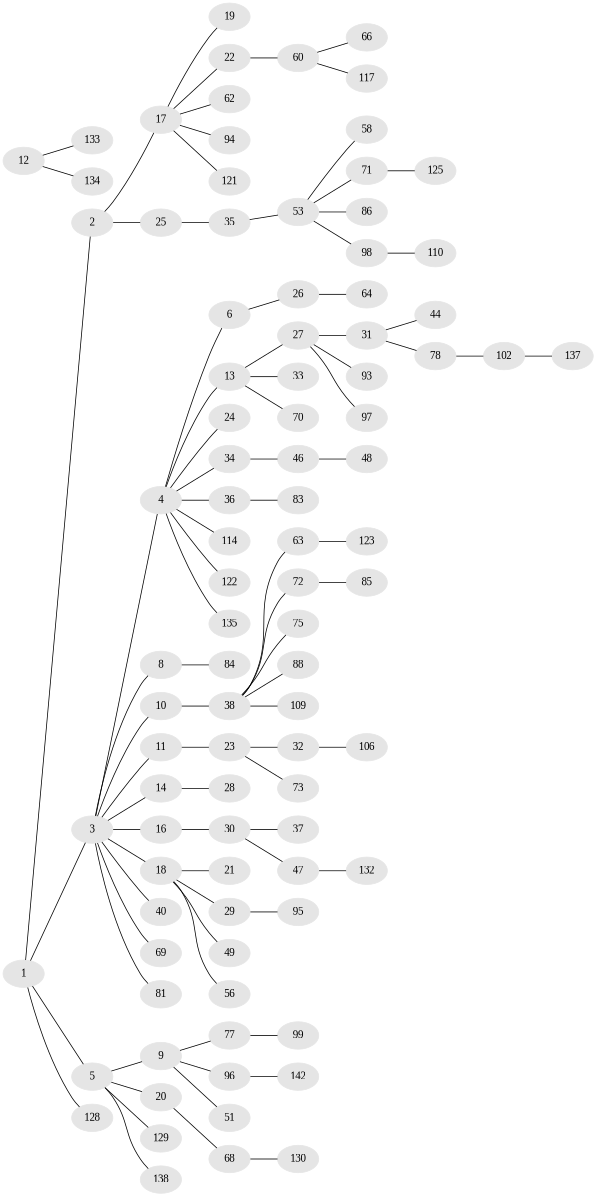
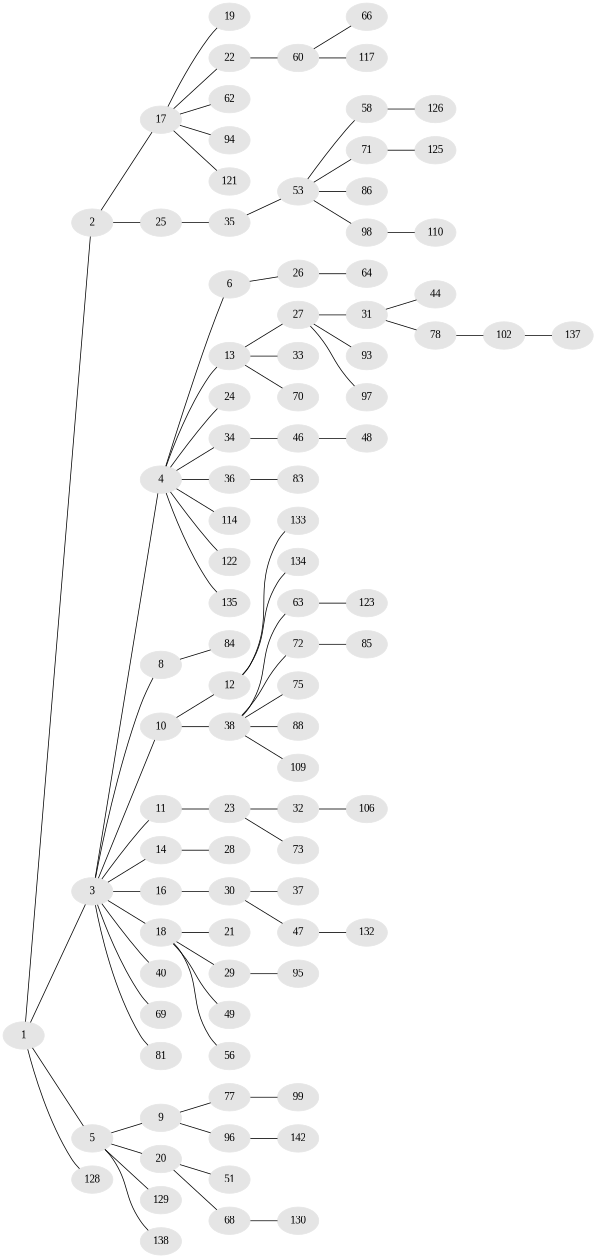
node "126": added
edge "12" -- "10": added
edge "9" -- "51": now "20" -- "51"
